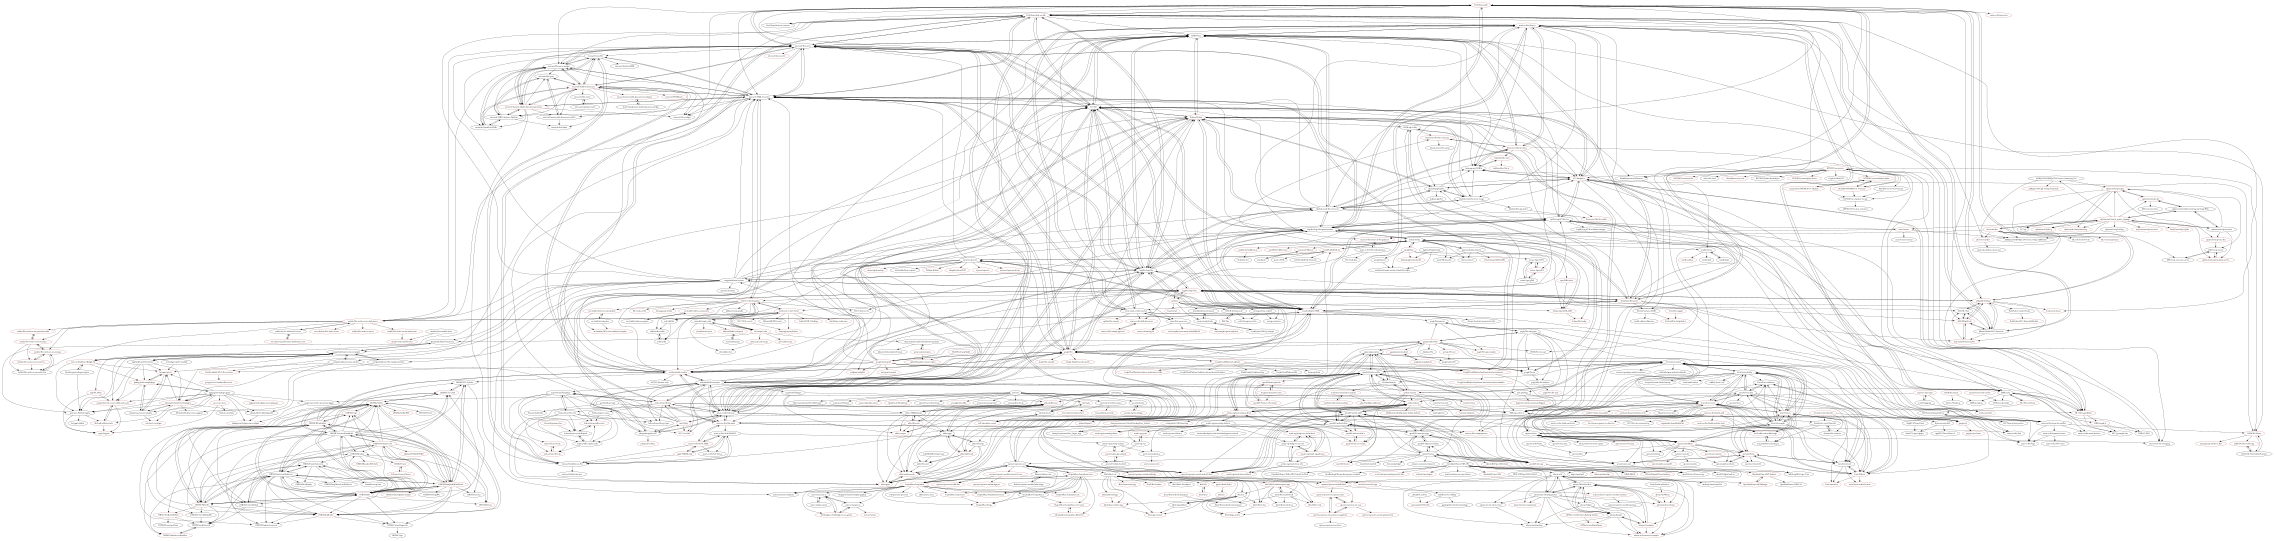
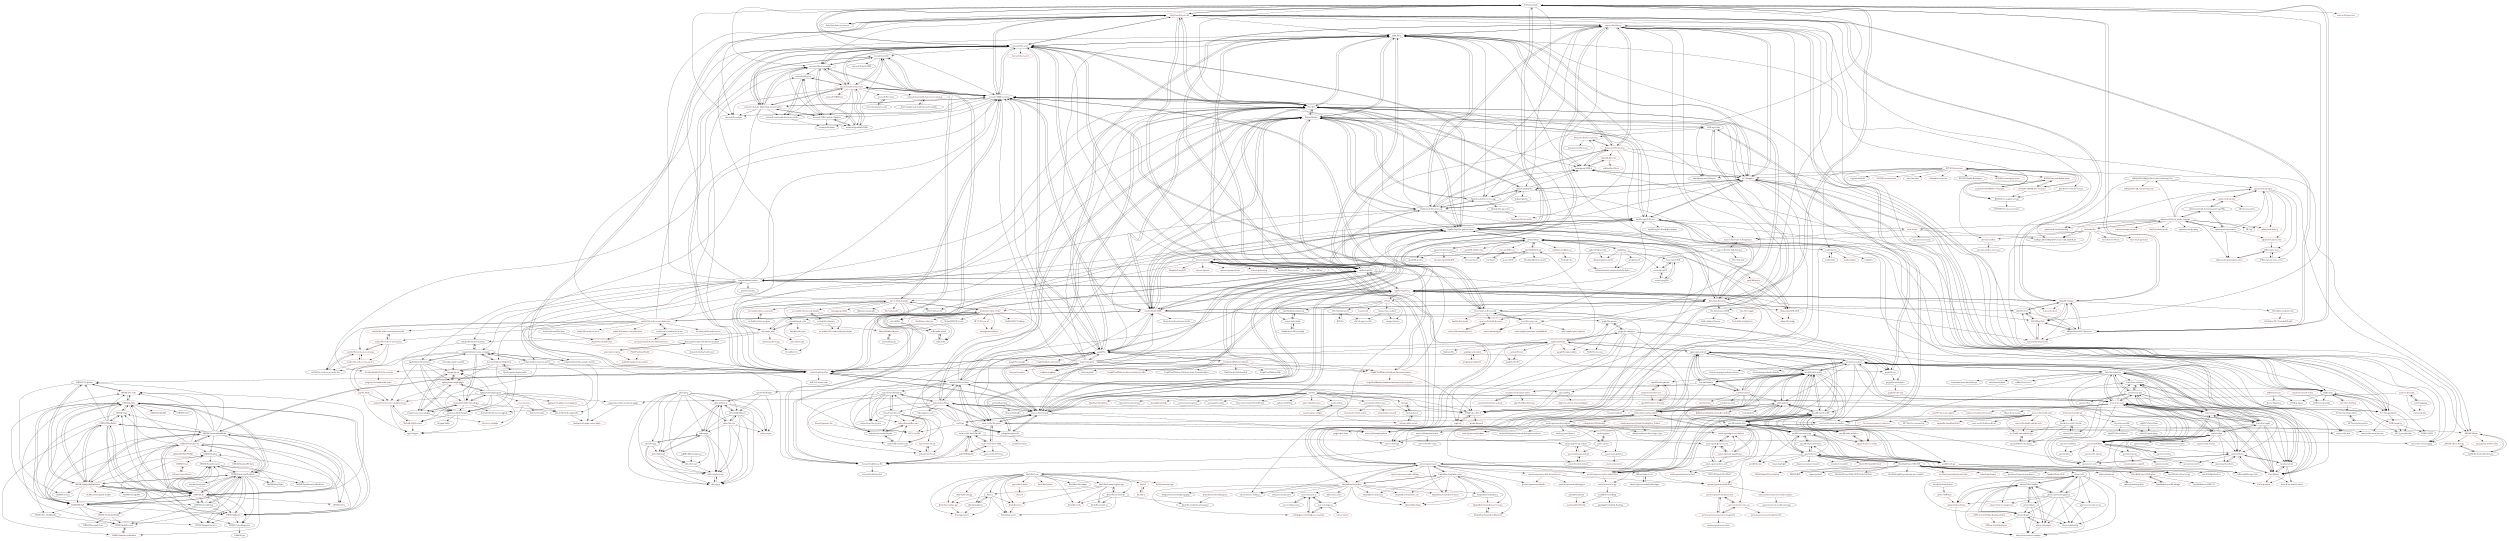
edge "HL7/fhir" -> "hapifhir/org.hl7.fhir.core": added
